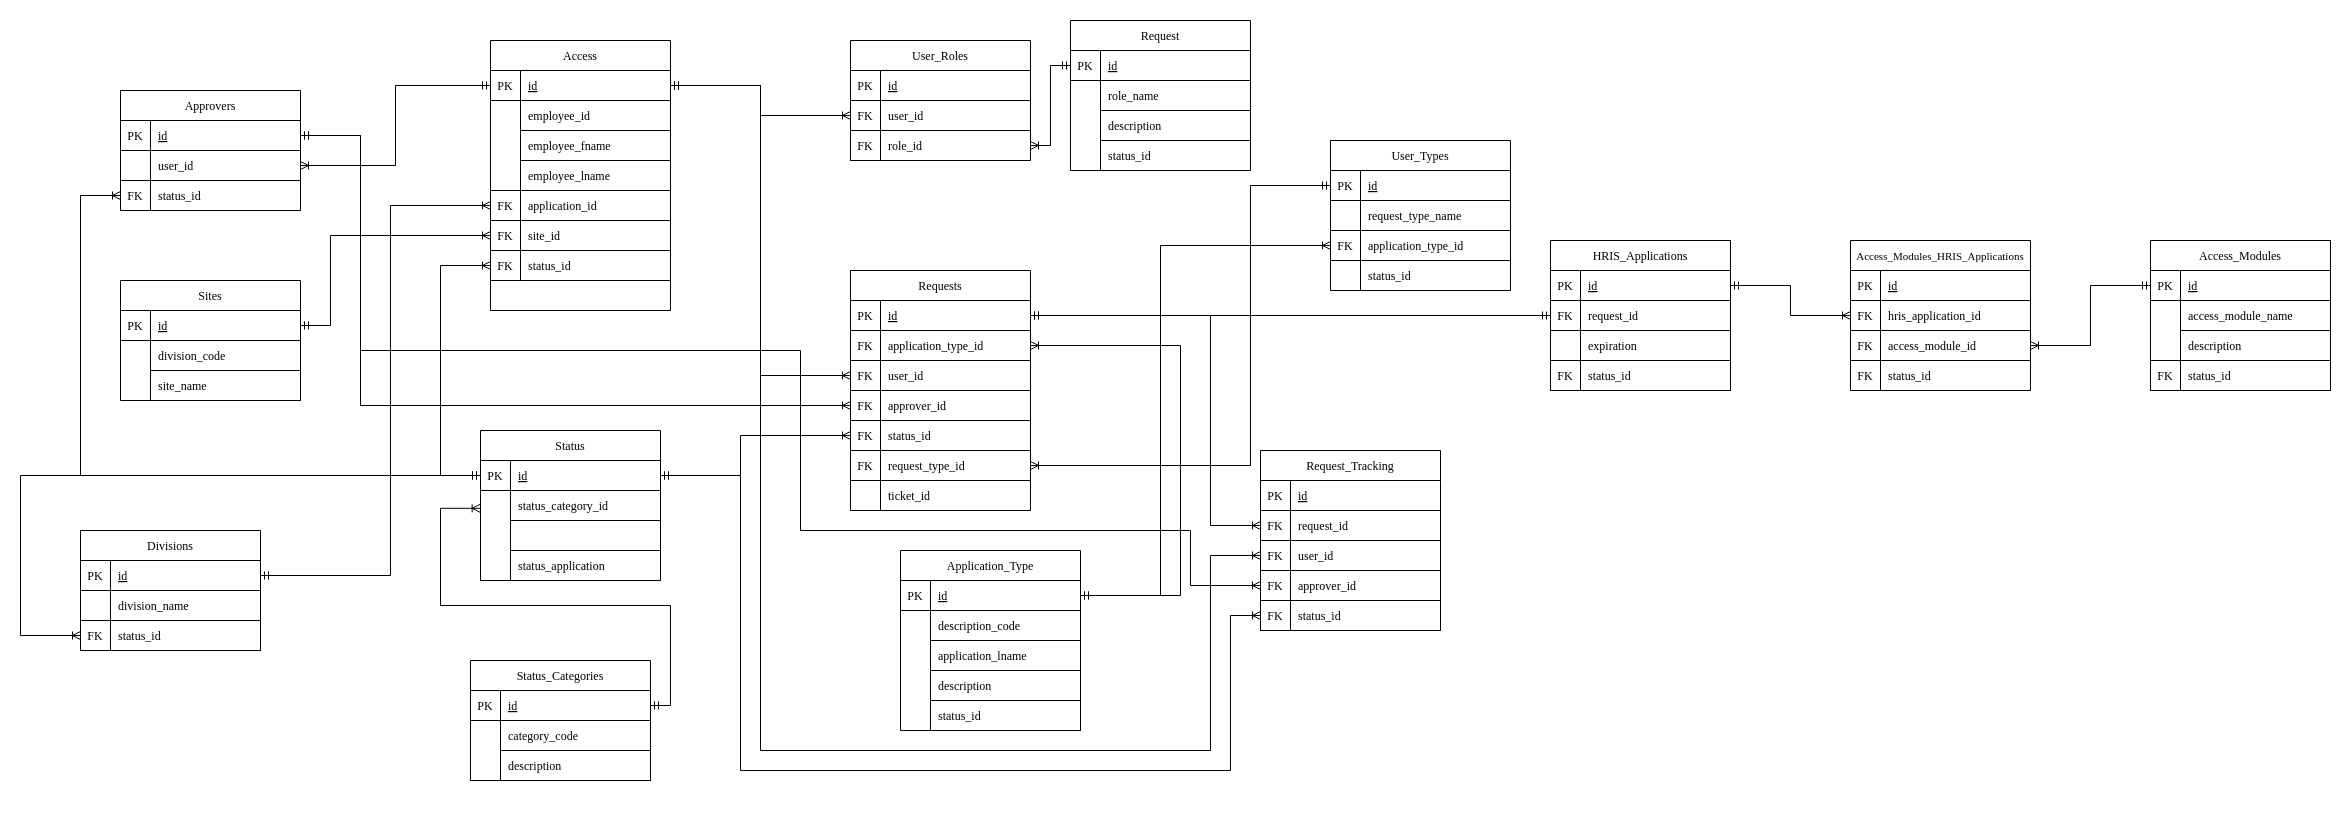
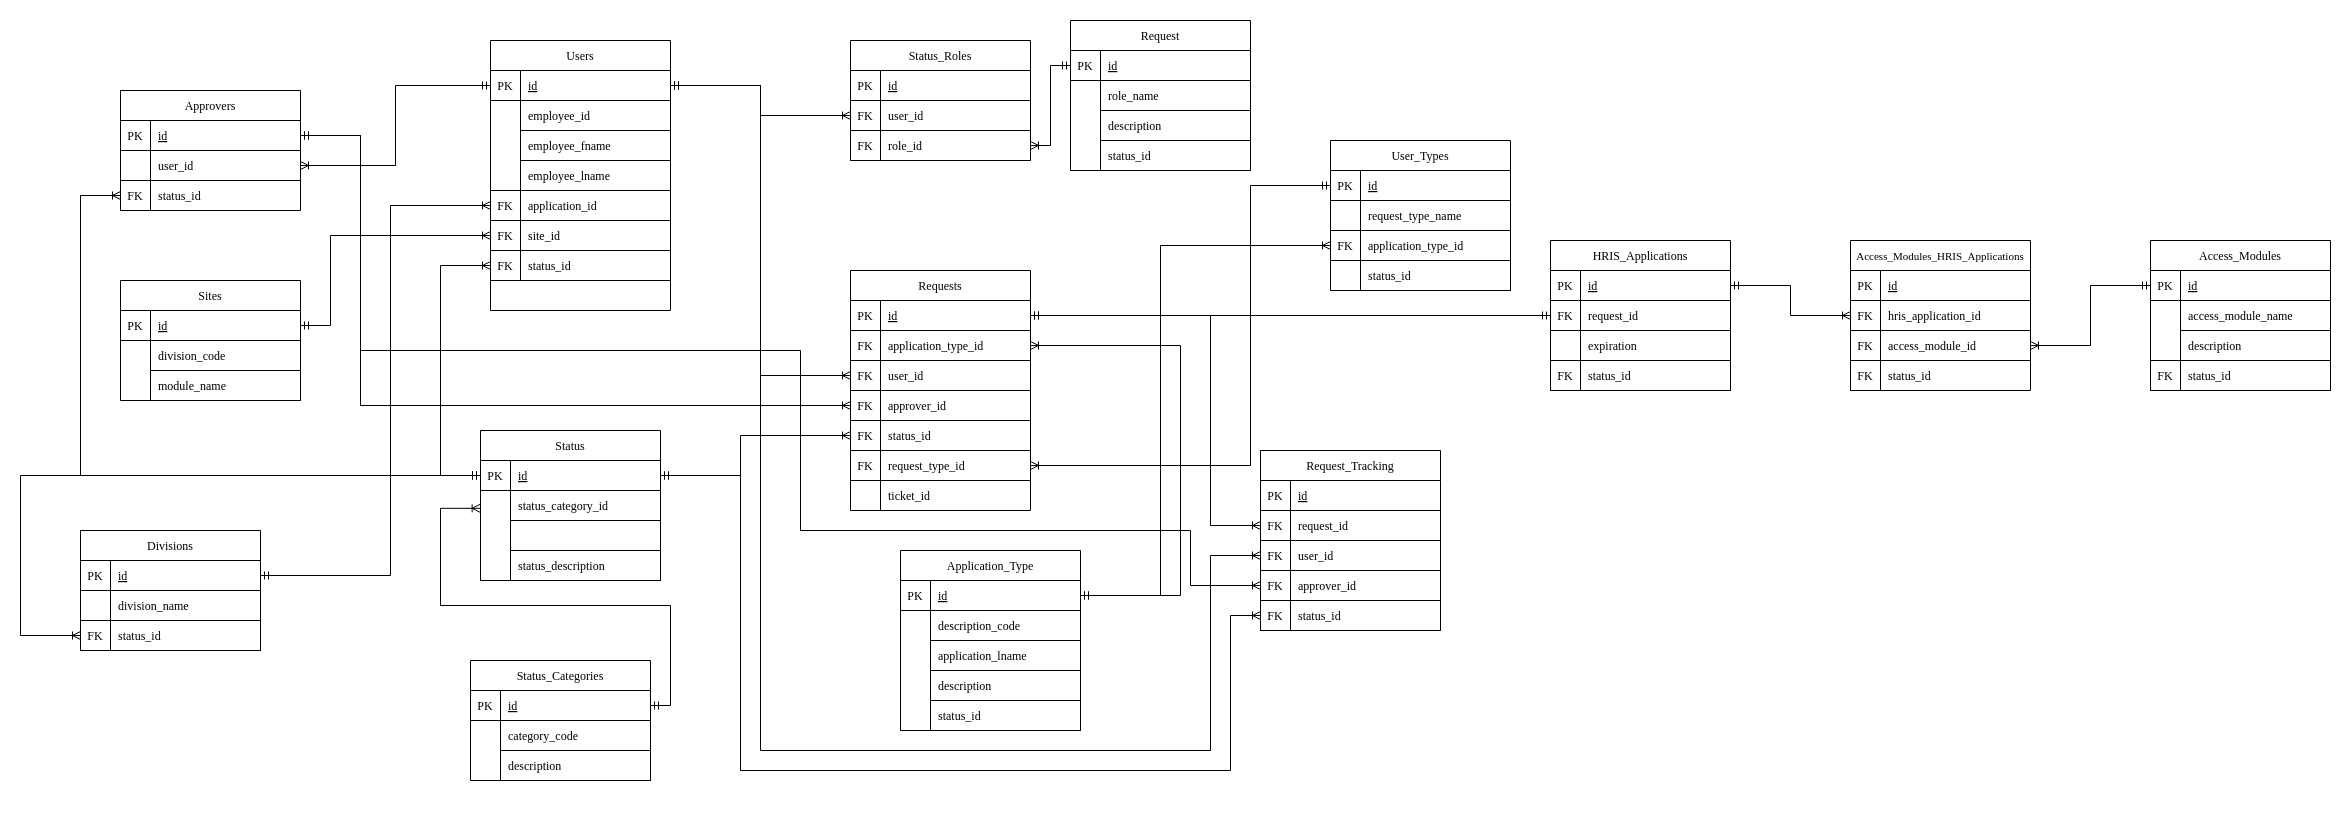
node "Access": label "Access" -> "Users"
node "User_Roles": label "User_Roles" -> "Status_Roles"
node "site_name": label "site_name" -> "module_name"
node "status_application": label "status_application" -> "status_description"
